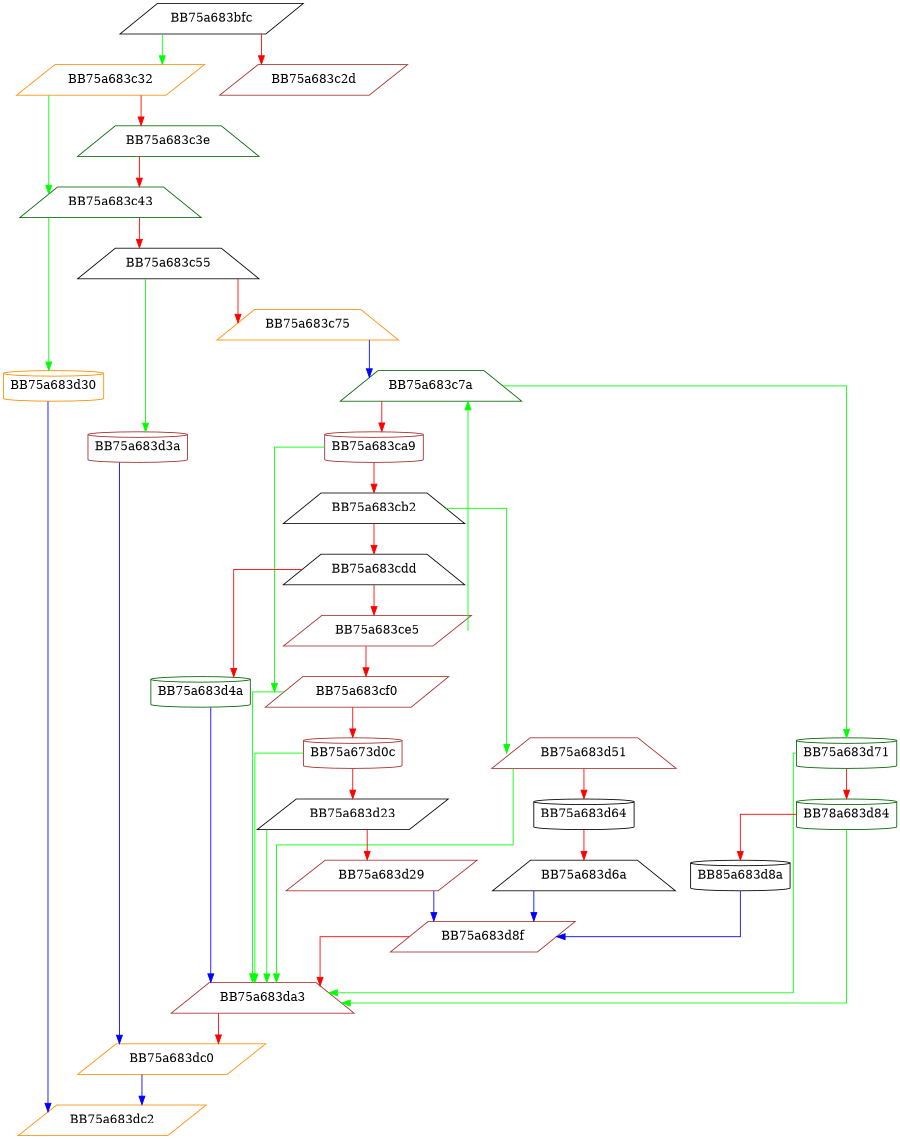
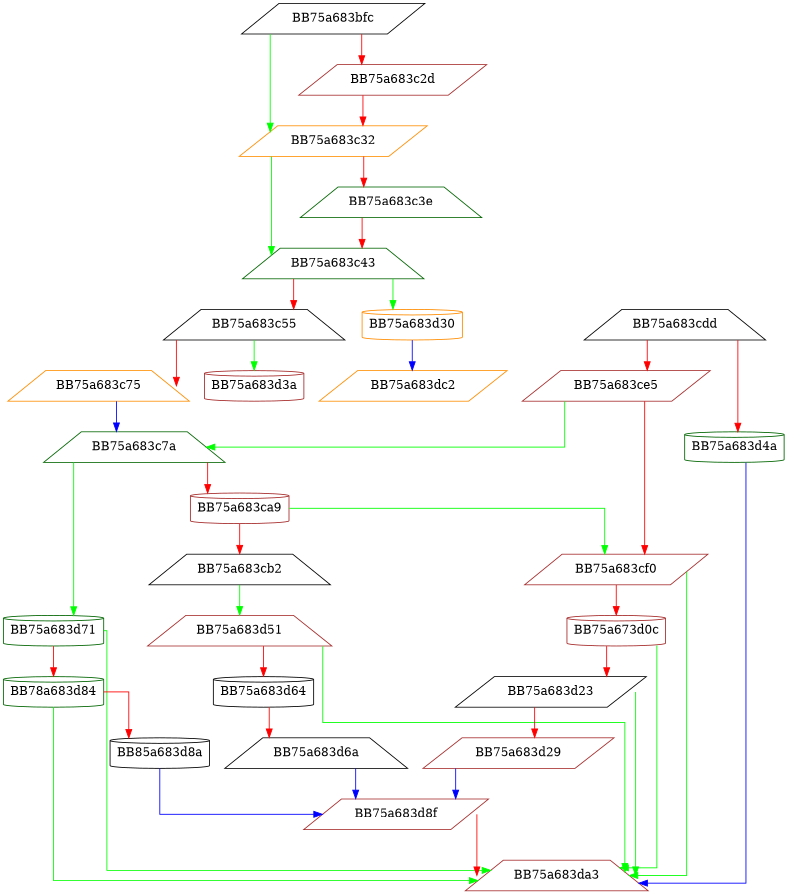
edge "BB75a683c2d" -> "BB75a683c32": added
edge "BB75a683cb2" -> "BB75a683cdd": removed
node "BB75a683dc0": removed
